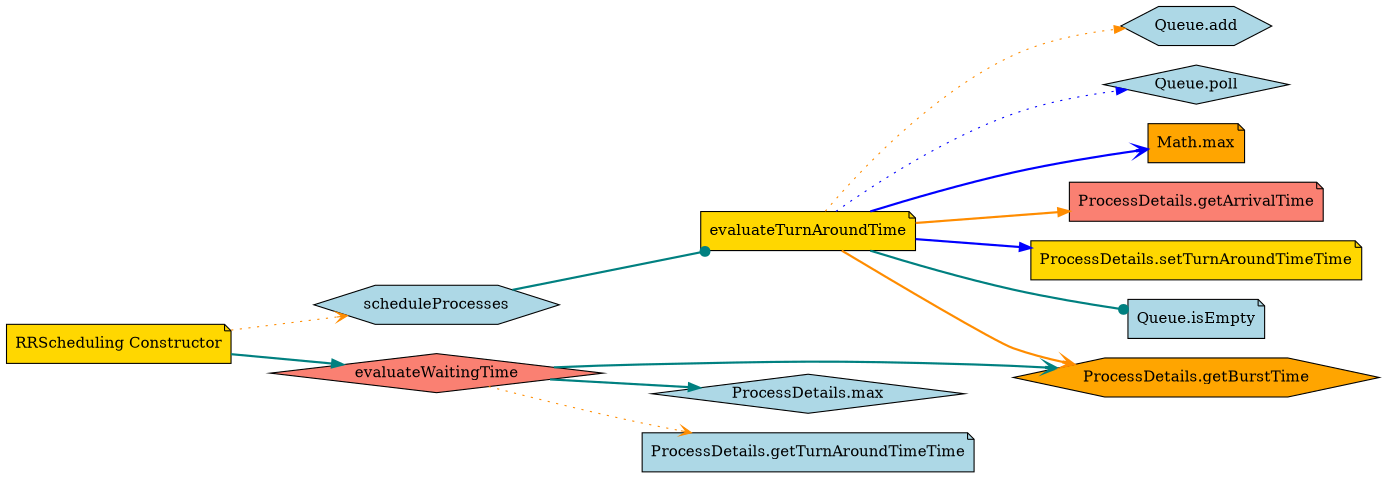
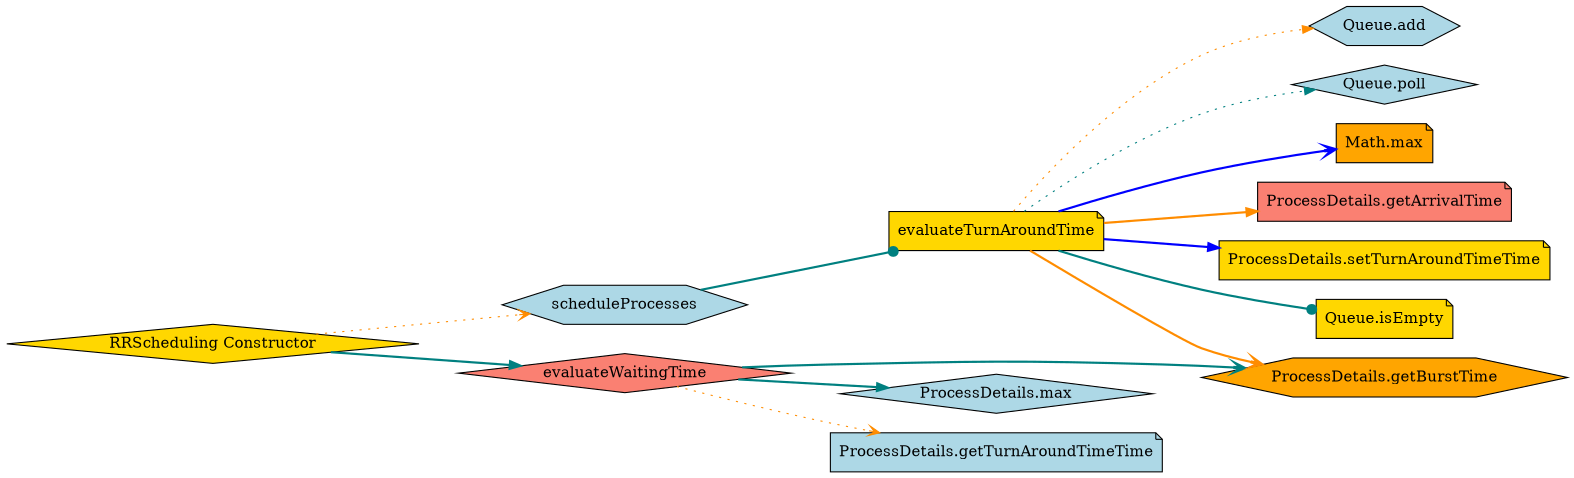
edge "evaluateTurnAroundTime" -> "Queue.poll": color blue -> teal
node "Queue.isEmpty": fillcolor lightblue -> gold
node "RRScheduling Constructor": shape note -> diamond
